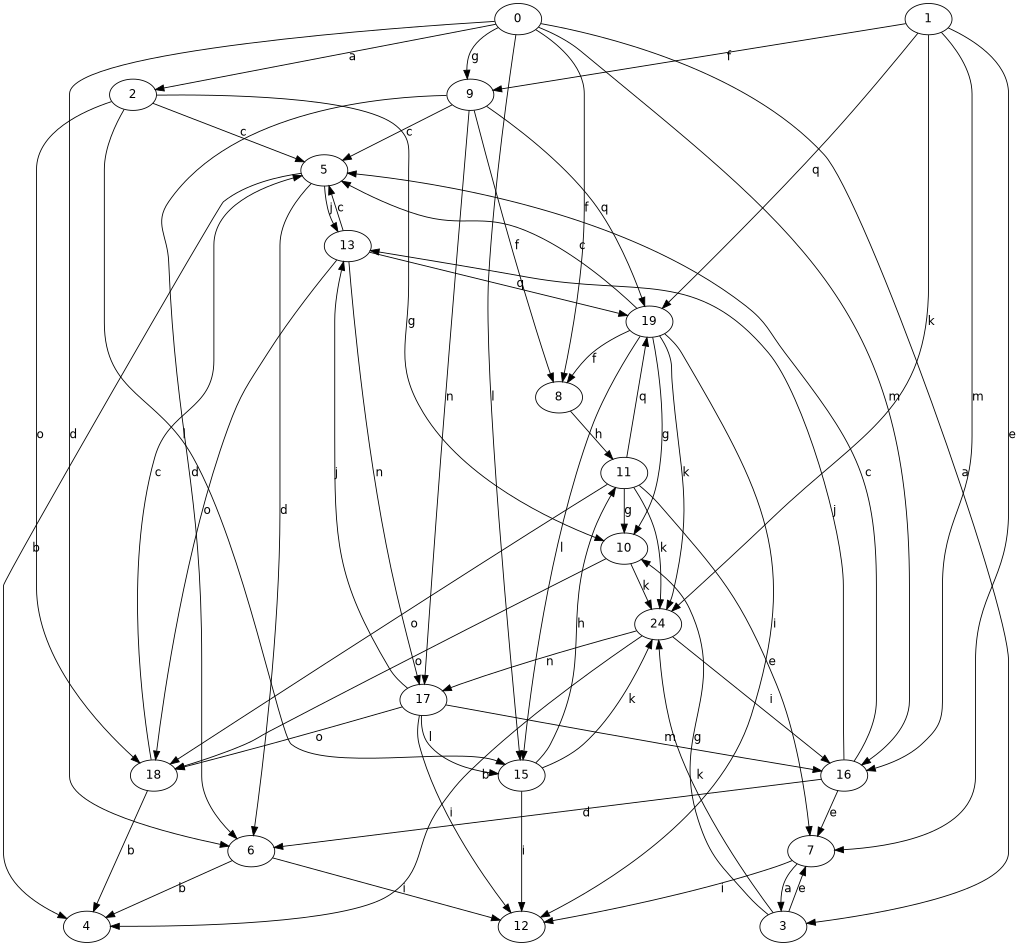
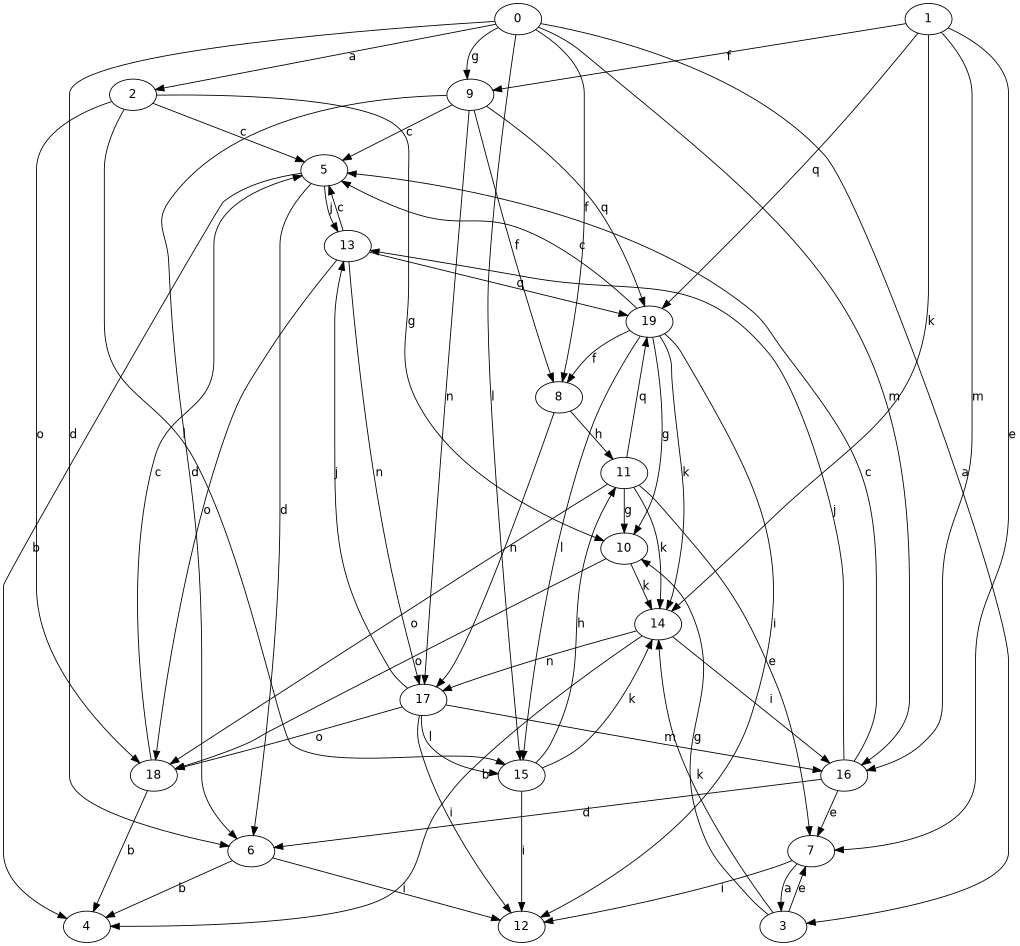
edge "8" -> "17": added, label "n"
node "24": label "24" -> "14"
